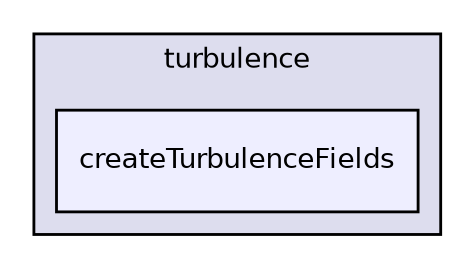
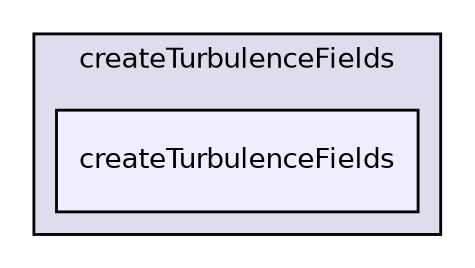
cluster "turbulence": label "turbulence" -> "createTurbulenceFields"
